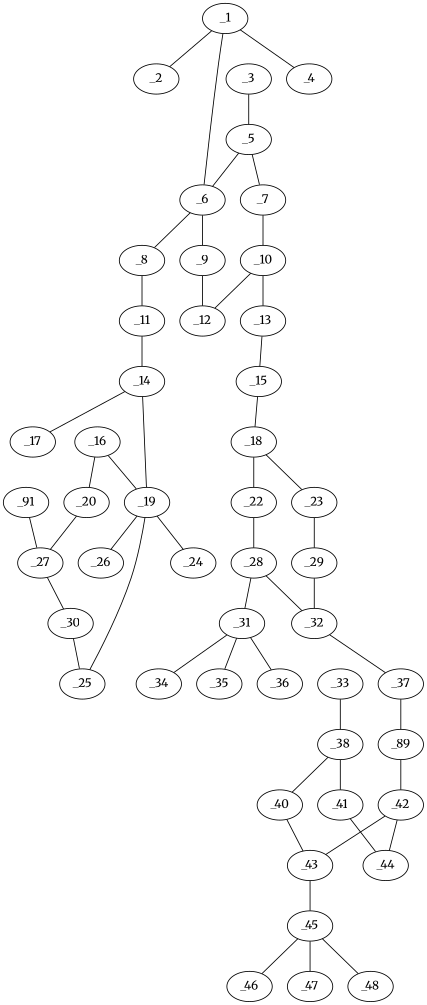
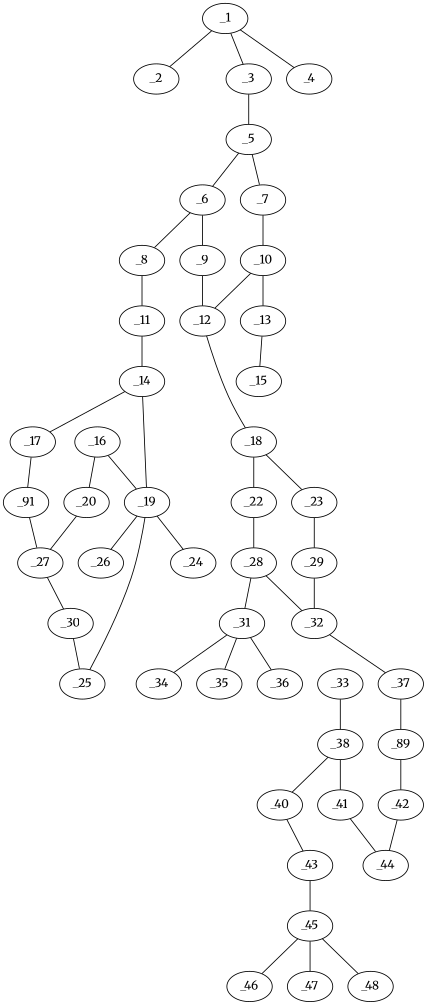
edge "_1" -- "_6": now "_1" -- "_3"
edge "_15" -- "_18": now "_12" -- "_18"
edge "_17" -- "_91": added
edge "_42" -- "_43": removed
